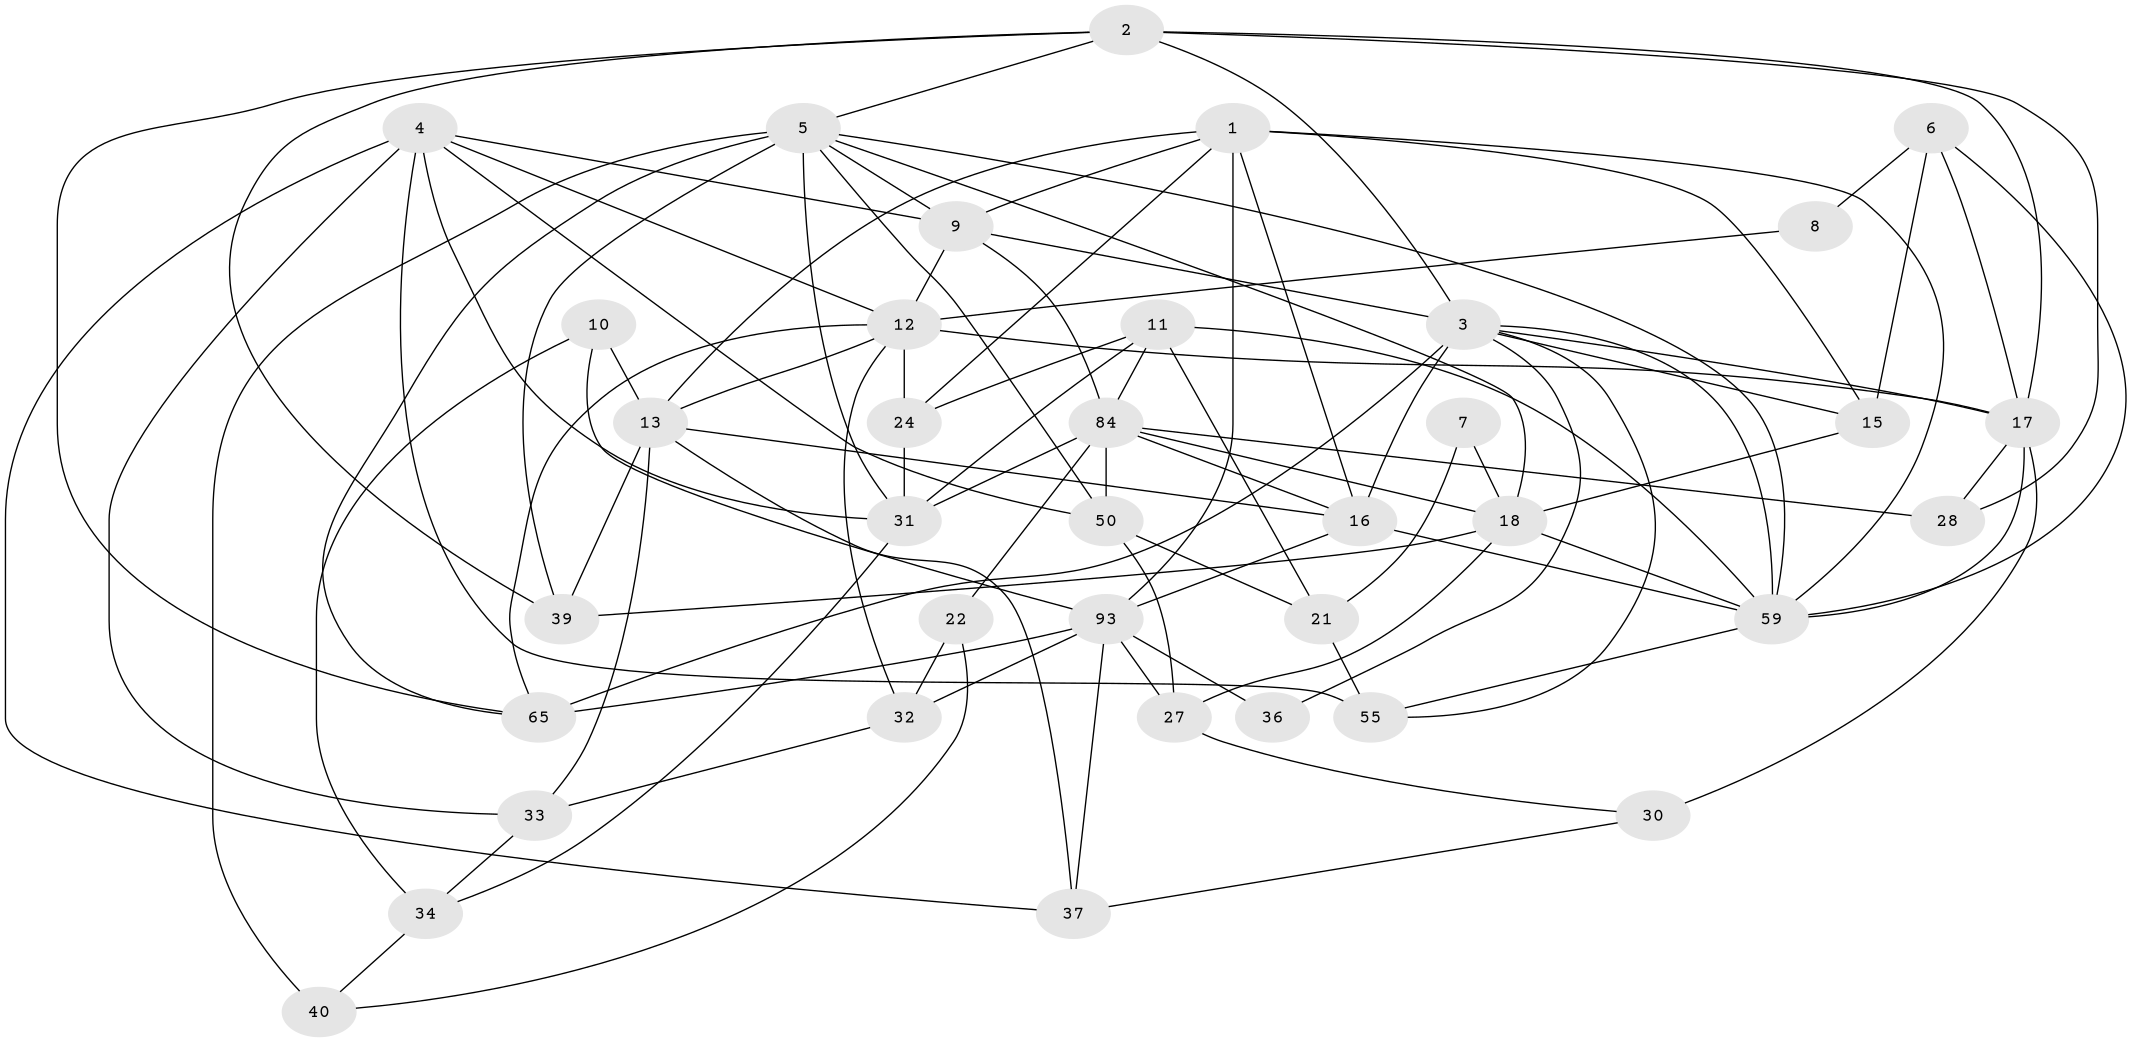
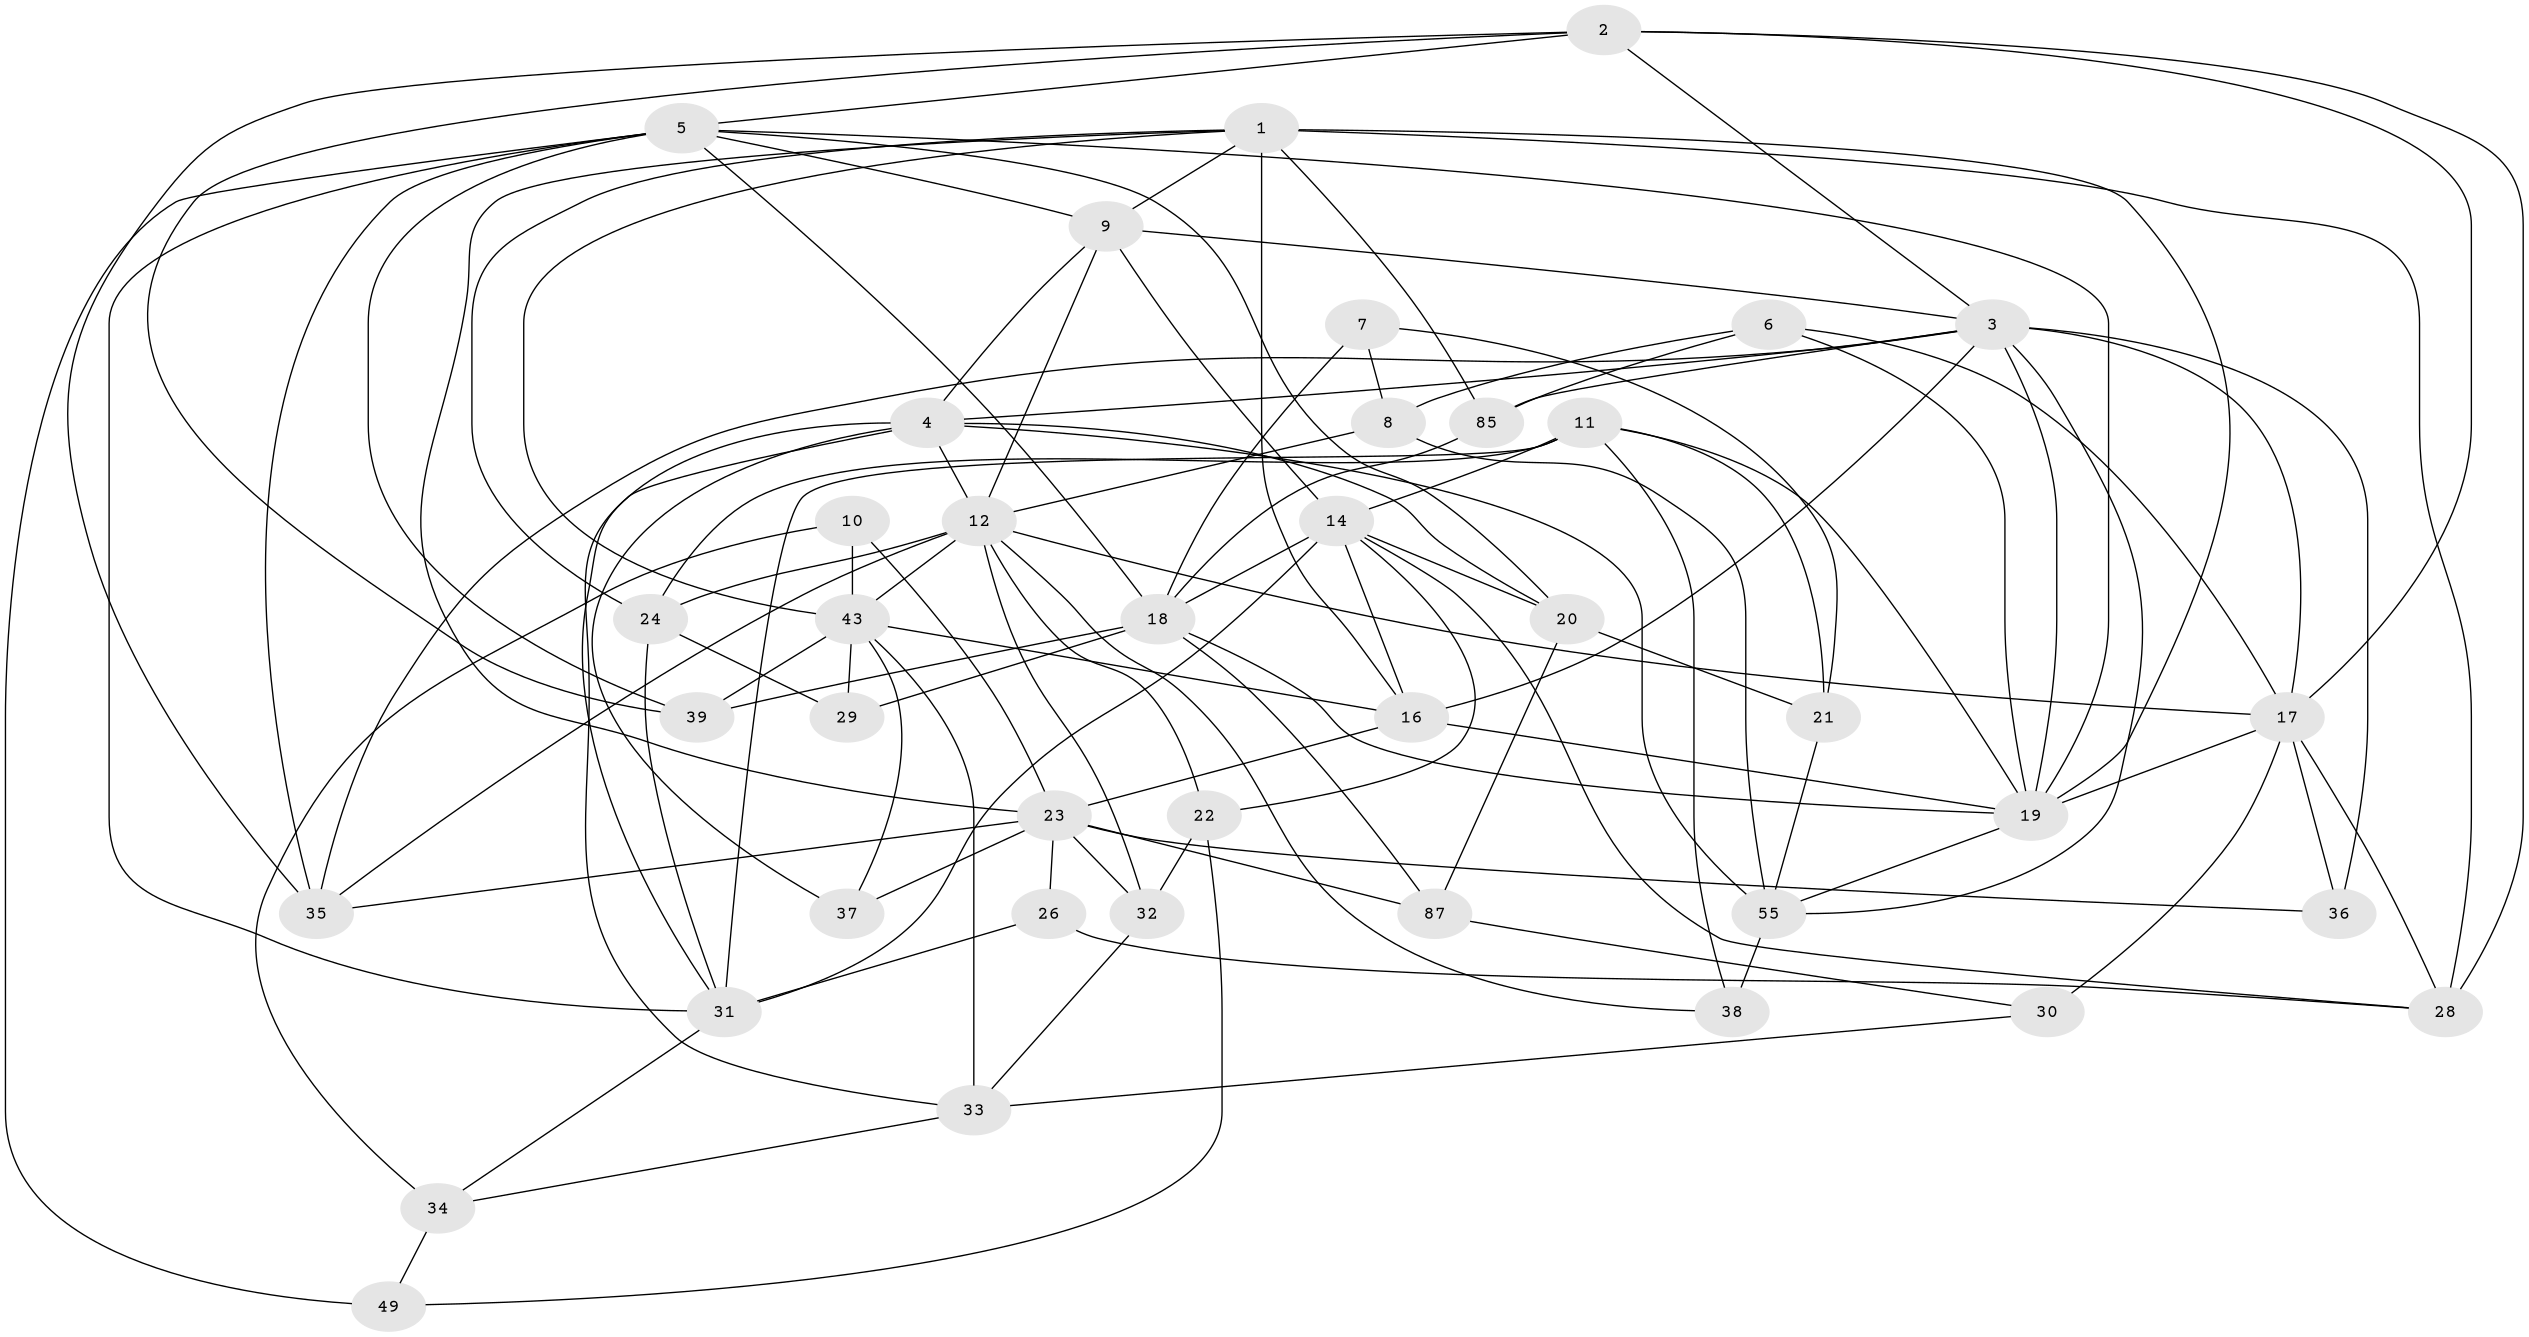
edge "1" -- "28": added
edge "7" -- "8": added
edge "3" -- "4": added
node "13": label "13" -> "43"
node "84": label "84" -> "14"
node "15": label "15" -> "85"
node "50": label "50" -> "20"
edge "8" -- "55": added
node "93": label "93" -> "23"
node "59": label "59" -> "19"
edge "12" -- "22": added
node "65": label "65" -> "35"
node "29": added
node "27": label "27" -> "87"
edge "17" -- "36": added
edge "30" -- "37": now "30" -- "33"
node "26": added
node "40": label "40" -> "49"
node "38": added
